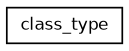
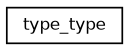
node "class_type": label "class_type" -> "type_type"
